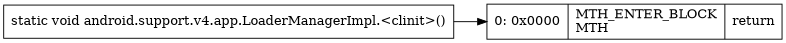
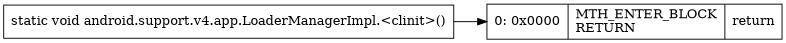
node "0: 0x0000": text "MTH" -> "RETURN"
